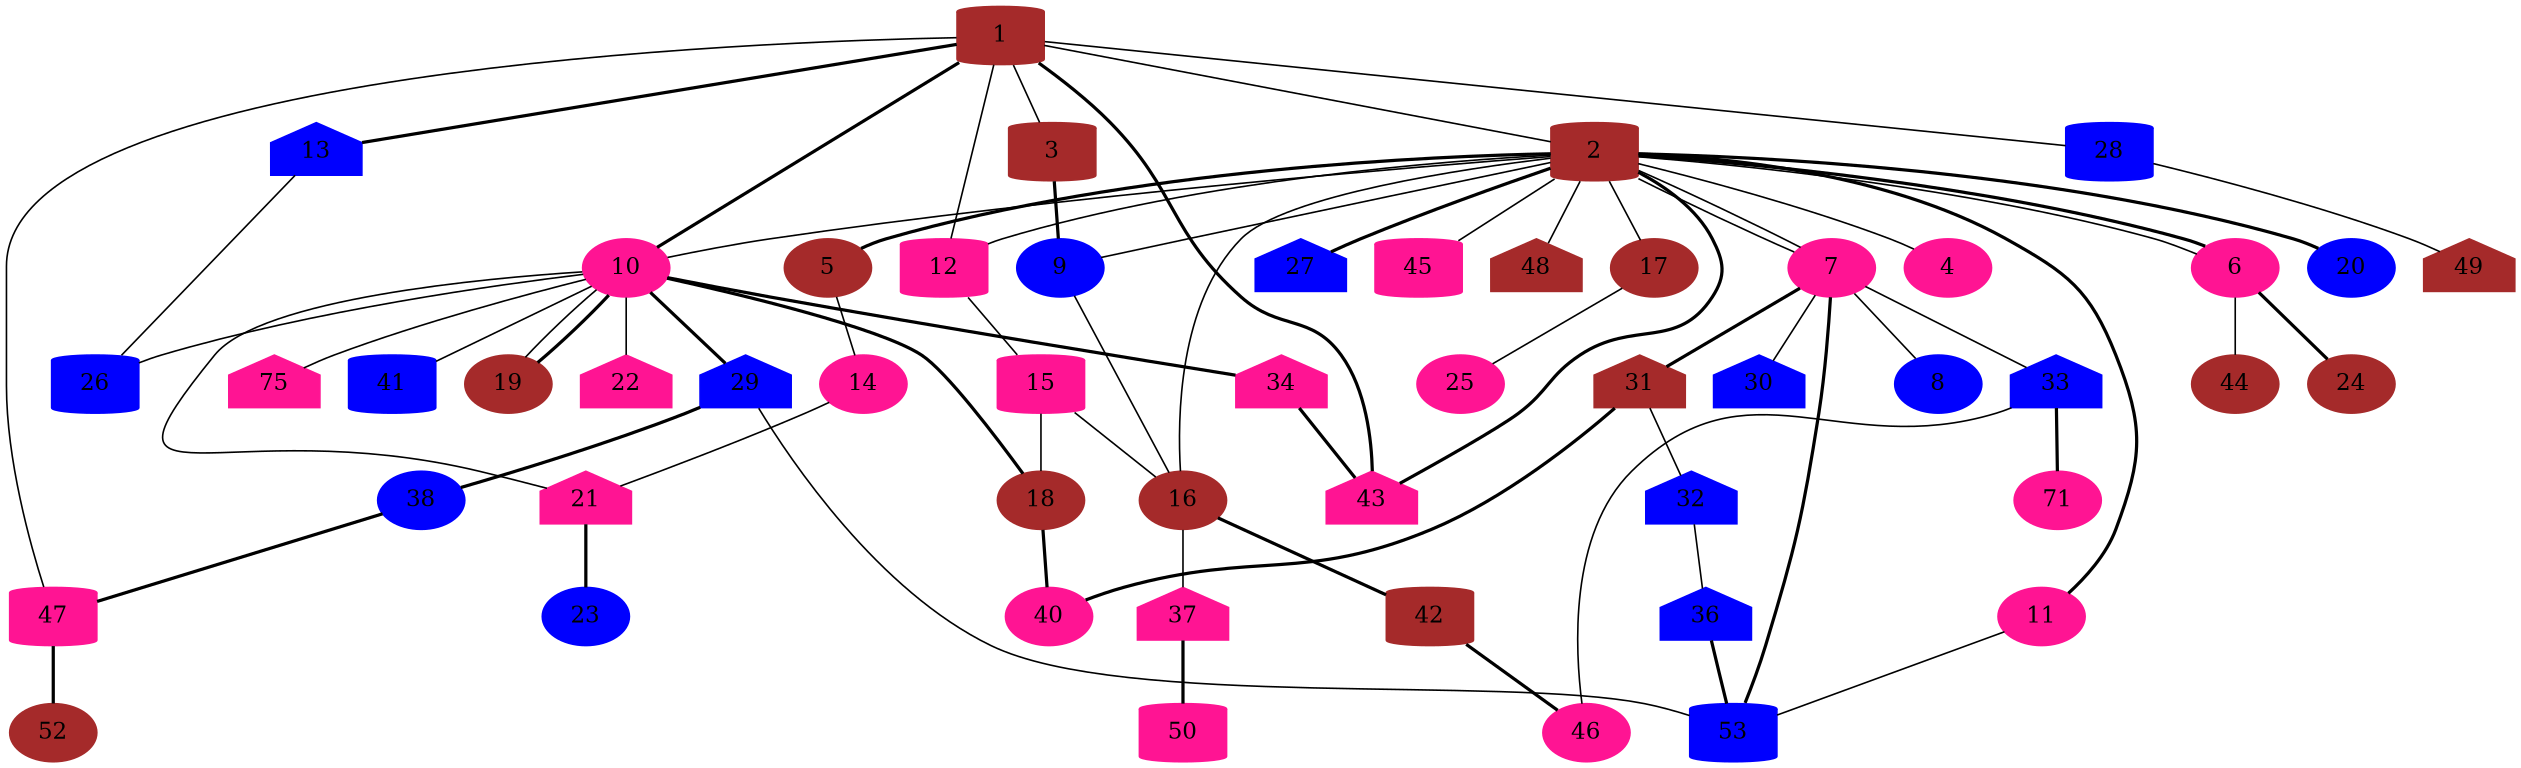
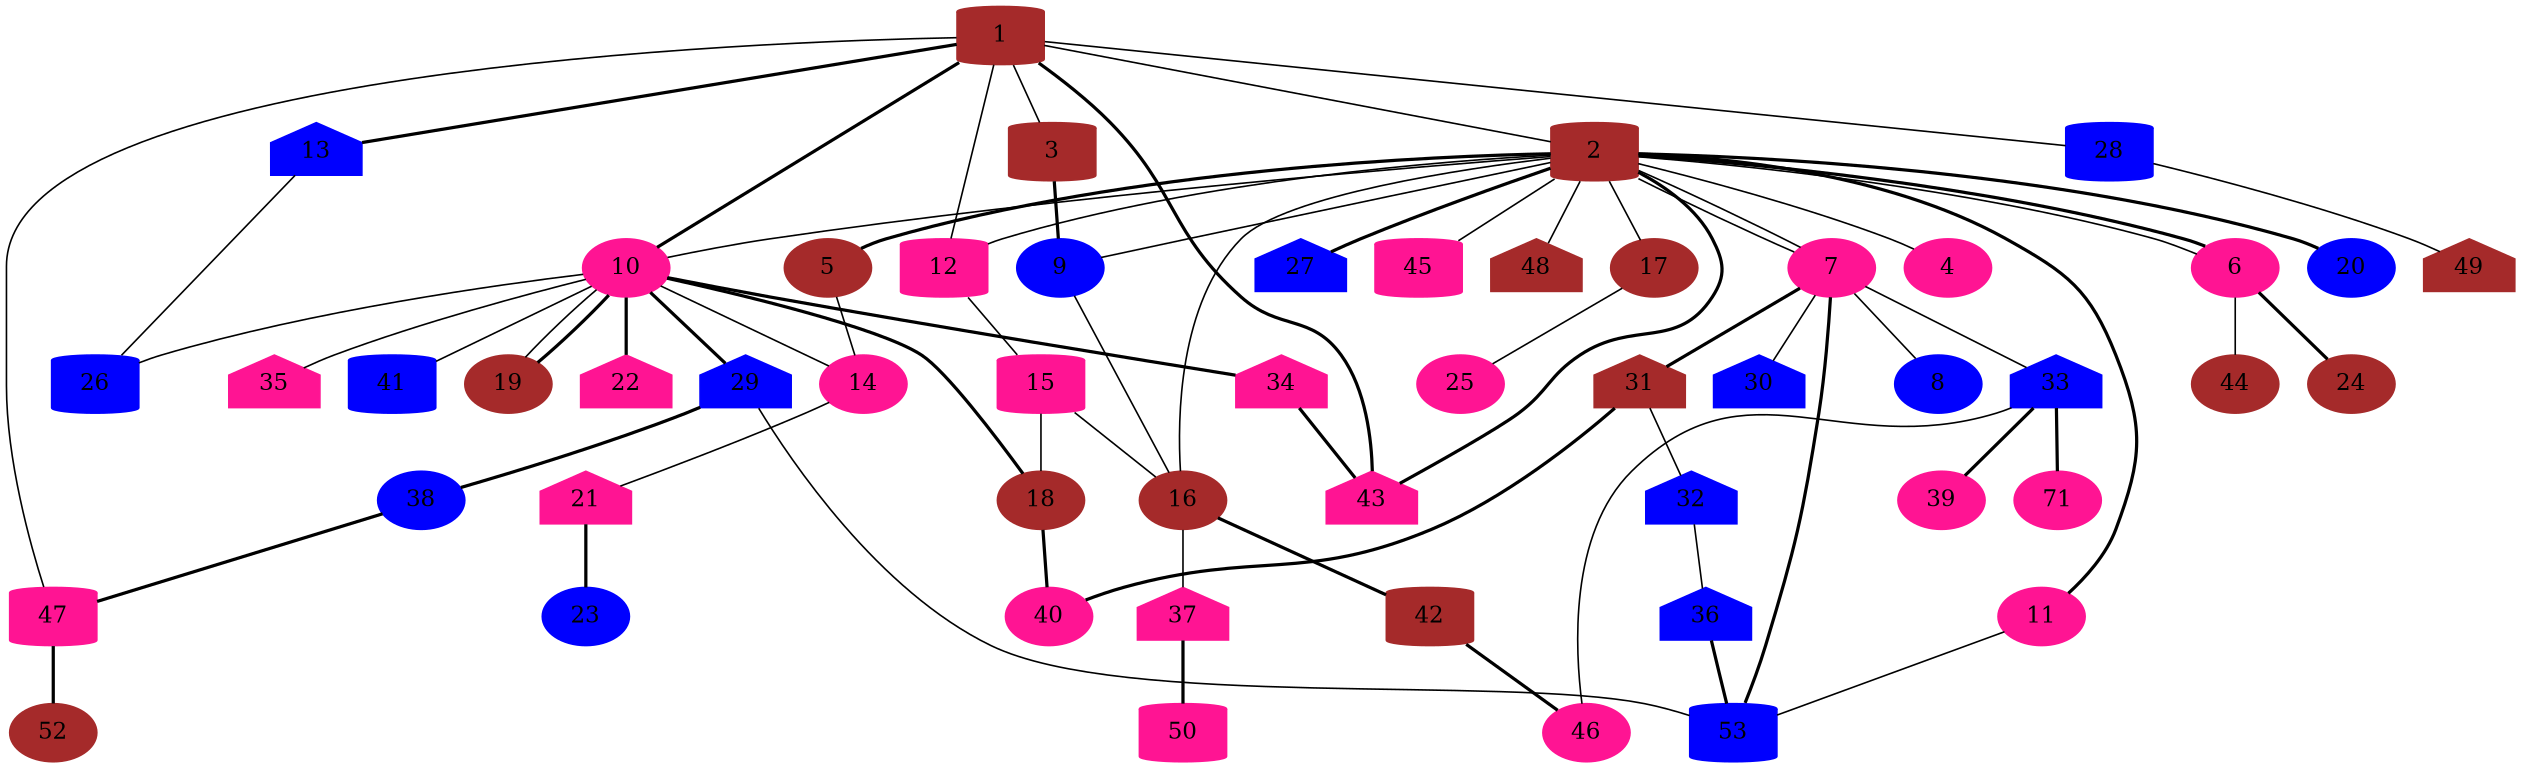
edge "10" -- "22": style solid -> bold
node "75": label "75" -> "35"
edge "10" -- "21": now "10" -- "14"
node "39": added
